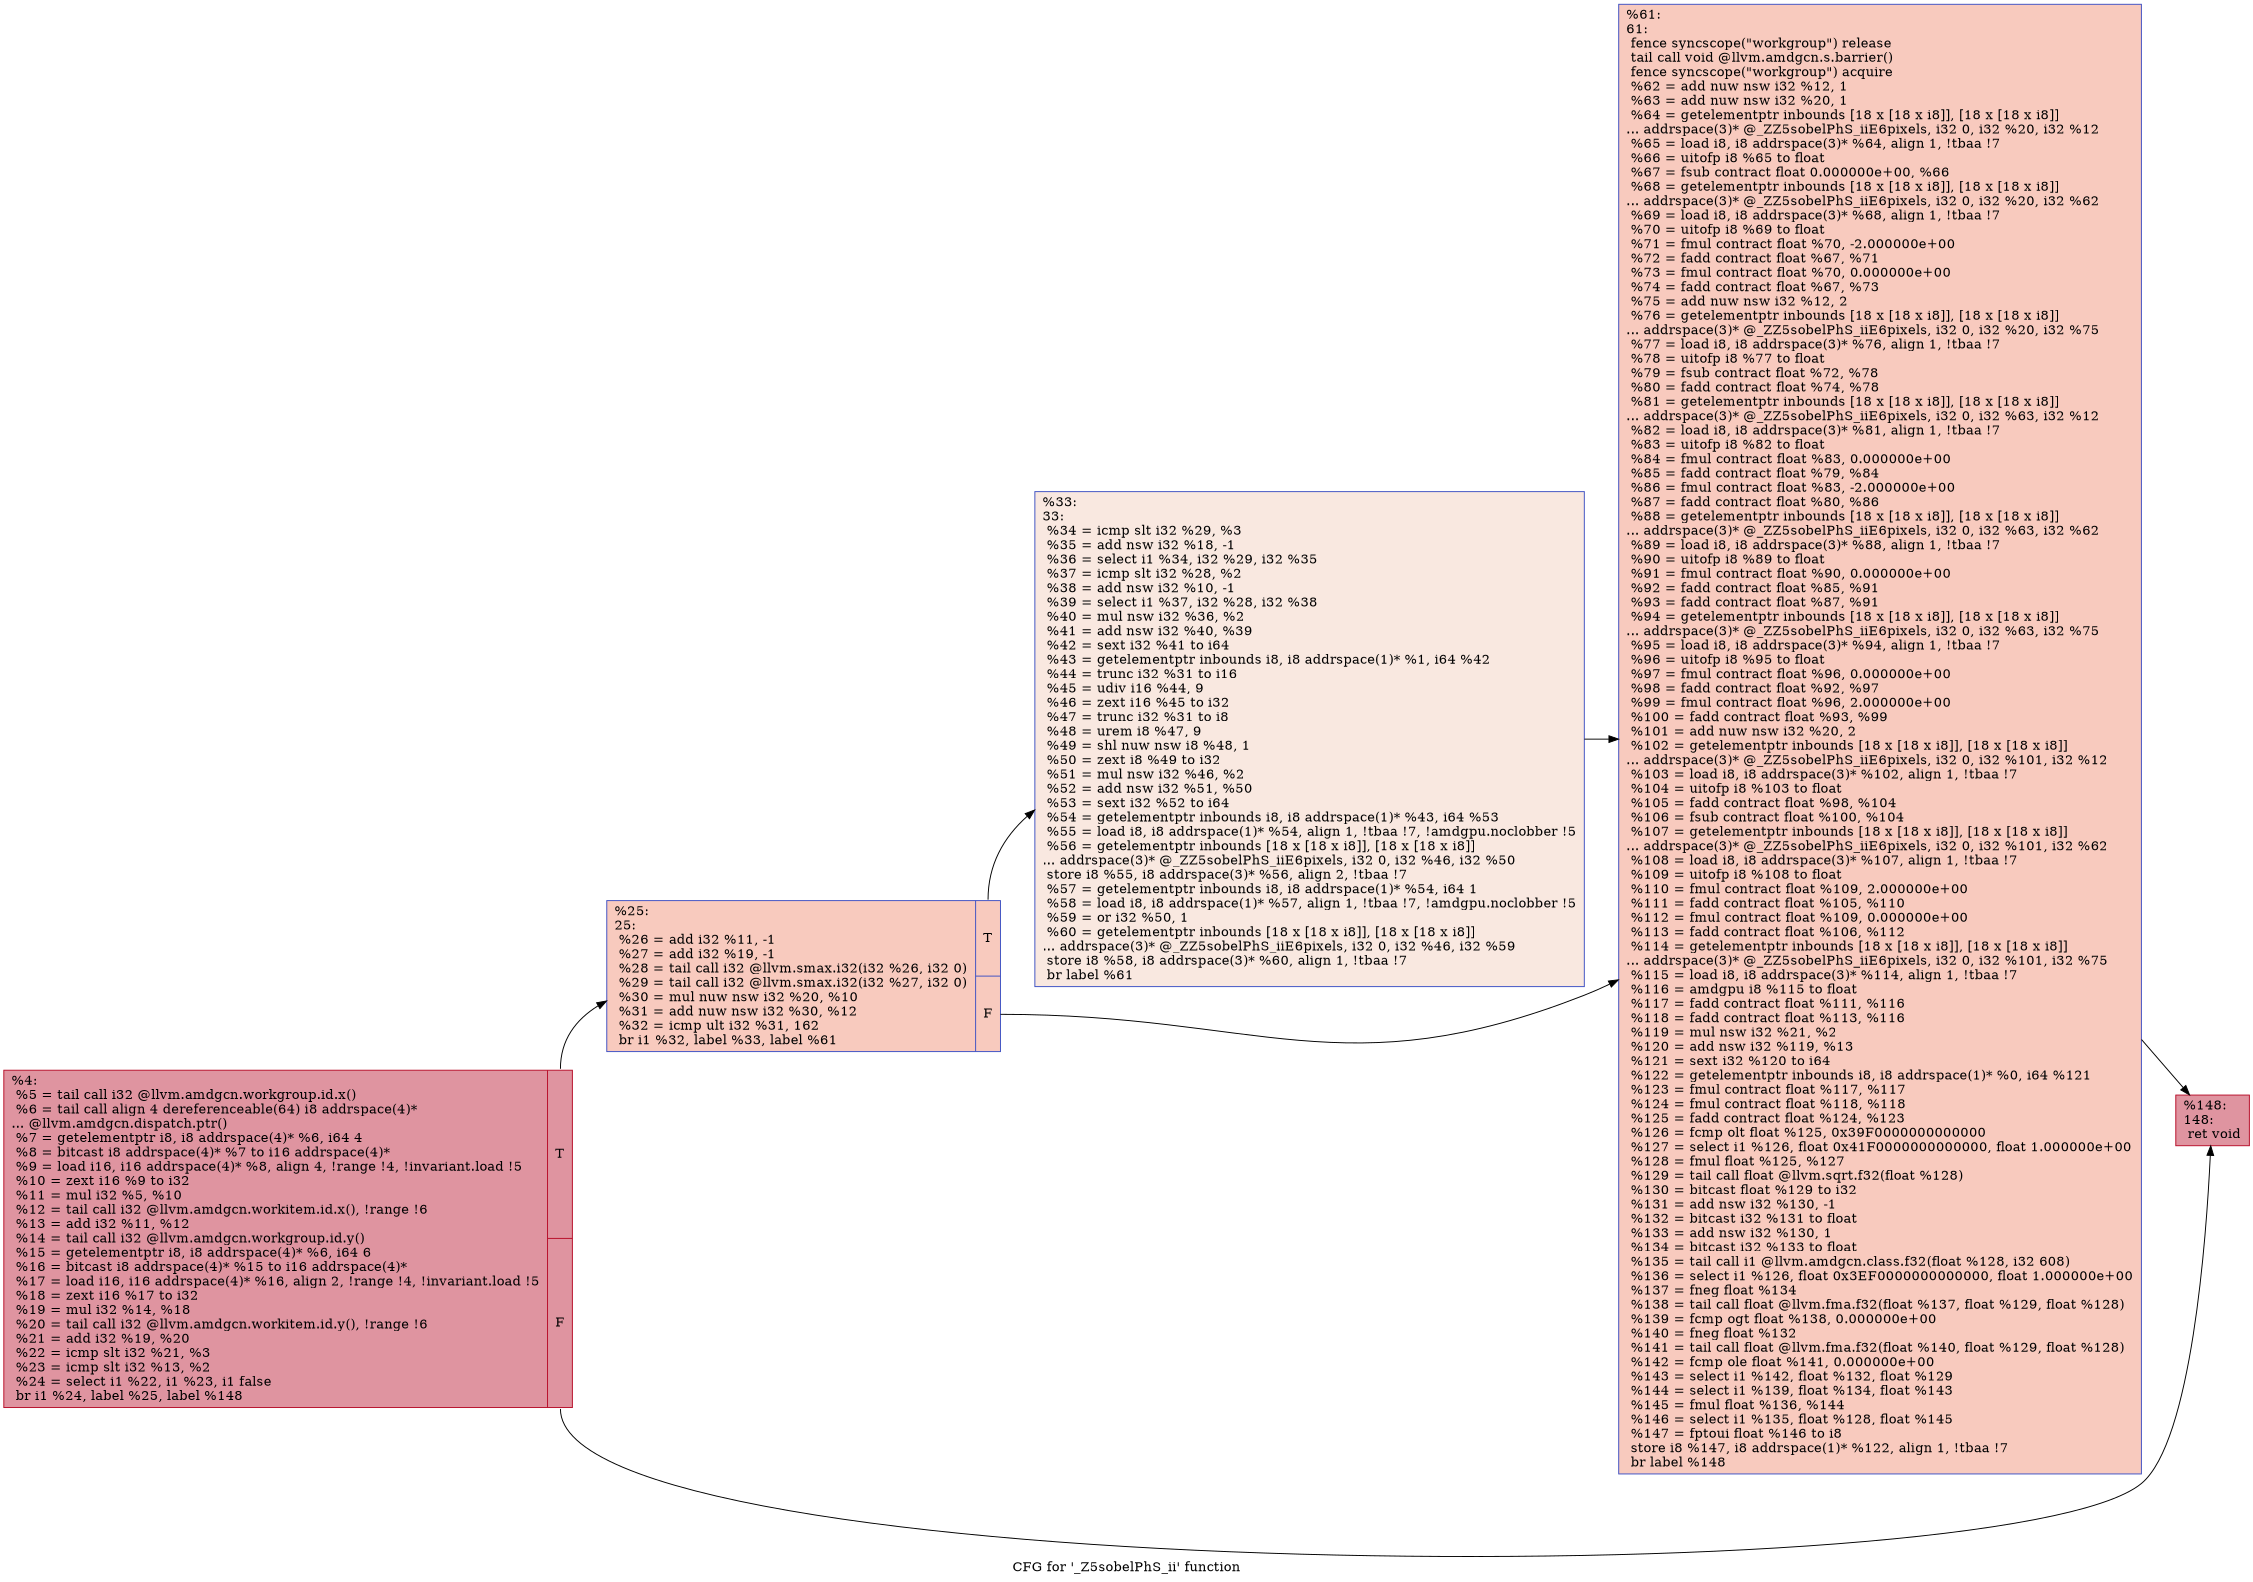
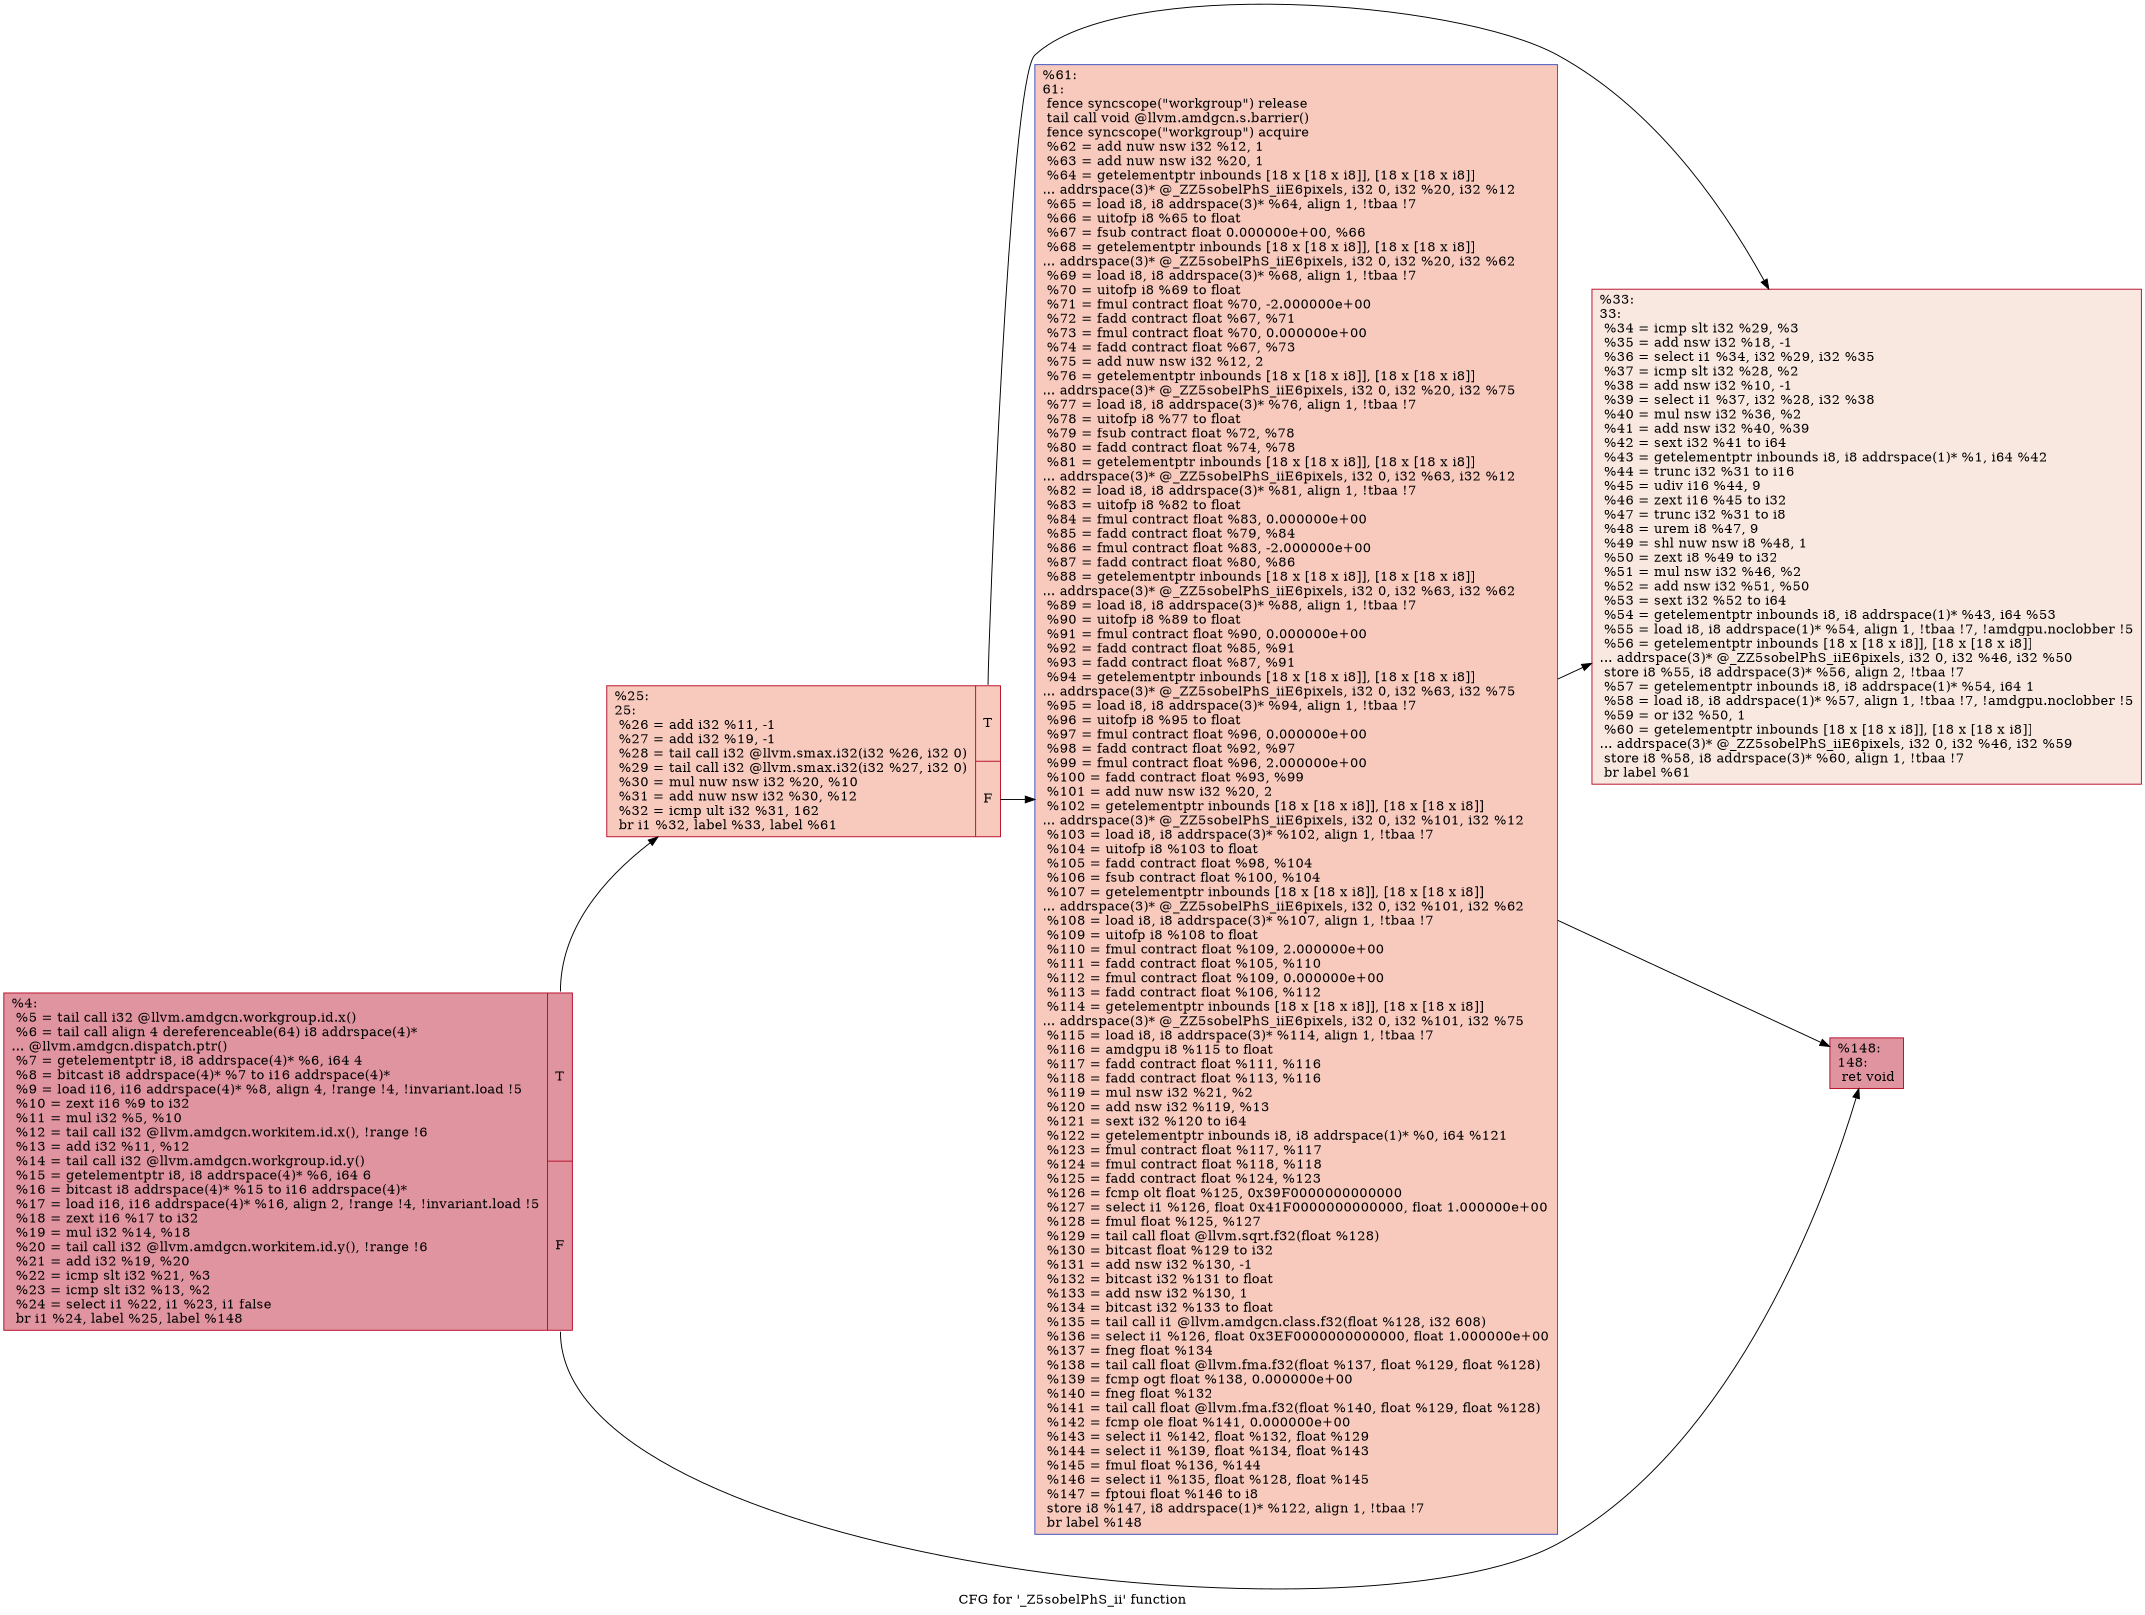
node "%33:": color #3d50c3ff -> #b70d28ff
edge "%33:" -> "%61:": reversed
node "%25:": color #3d50c3ff -> #b70d28ff
